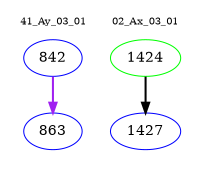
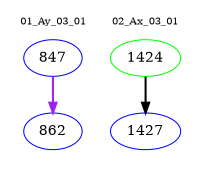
cluster "41_Ay_03_01": label "41_Ay_03_01" -> "01_Ay_03_01"
node "842": label "842" -> "847"
node "863": label "863" -> "862"
